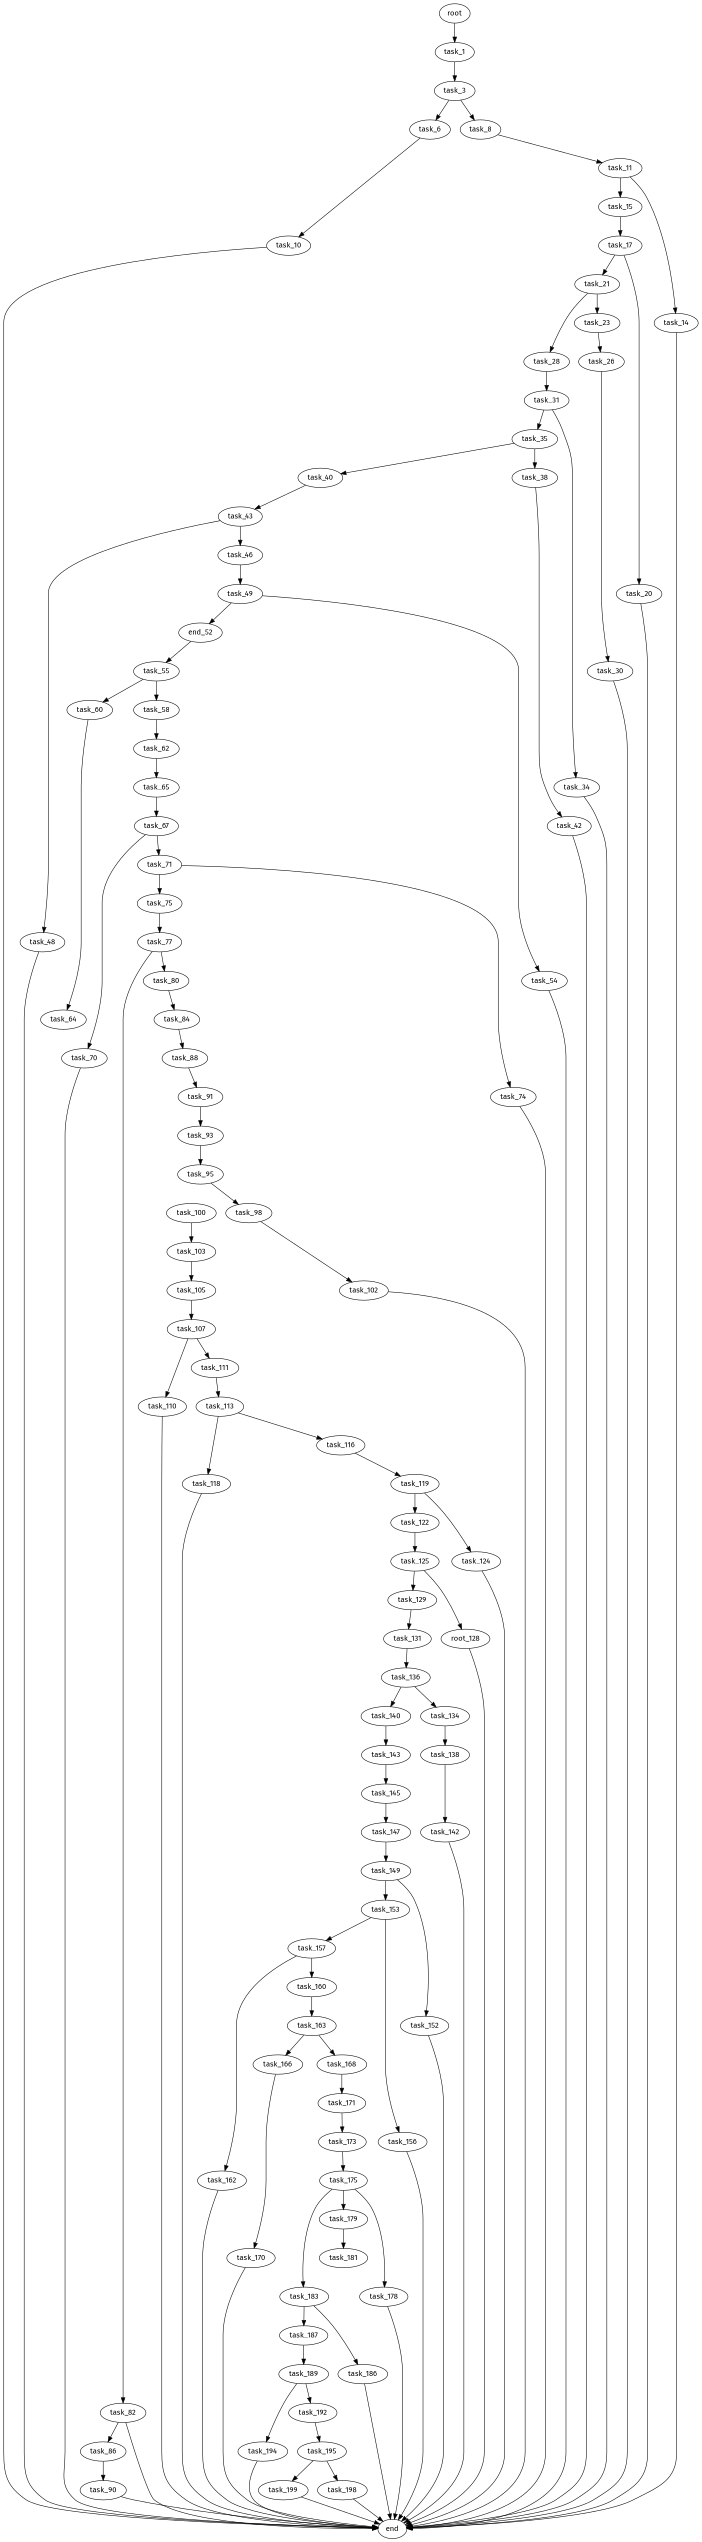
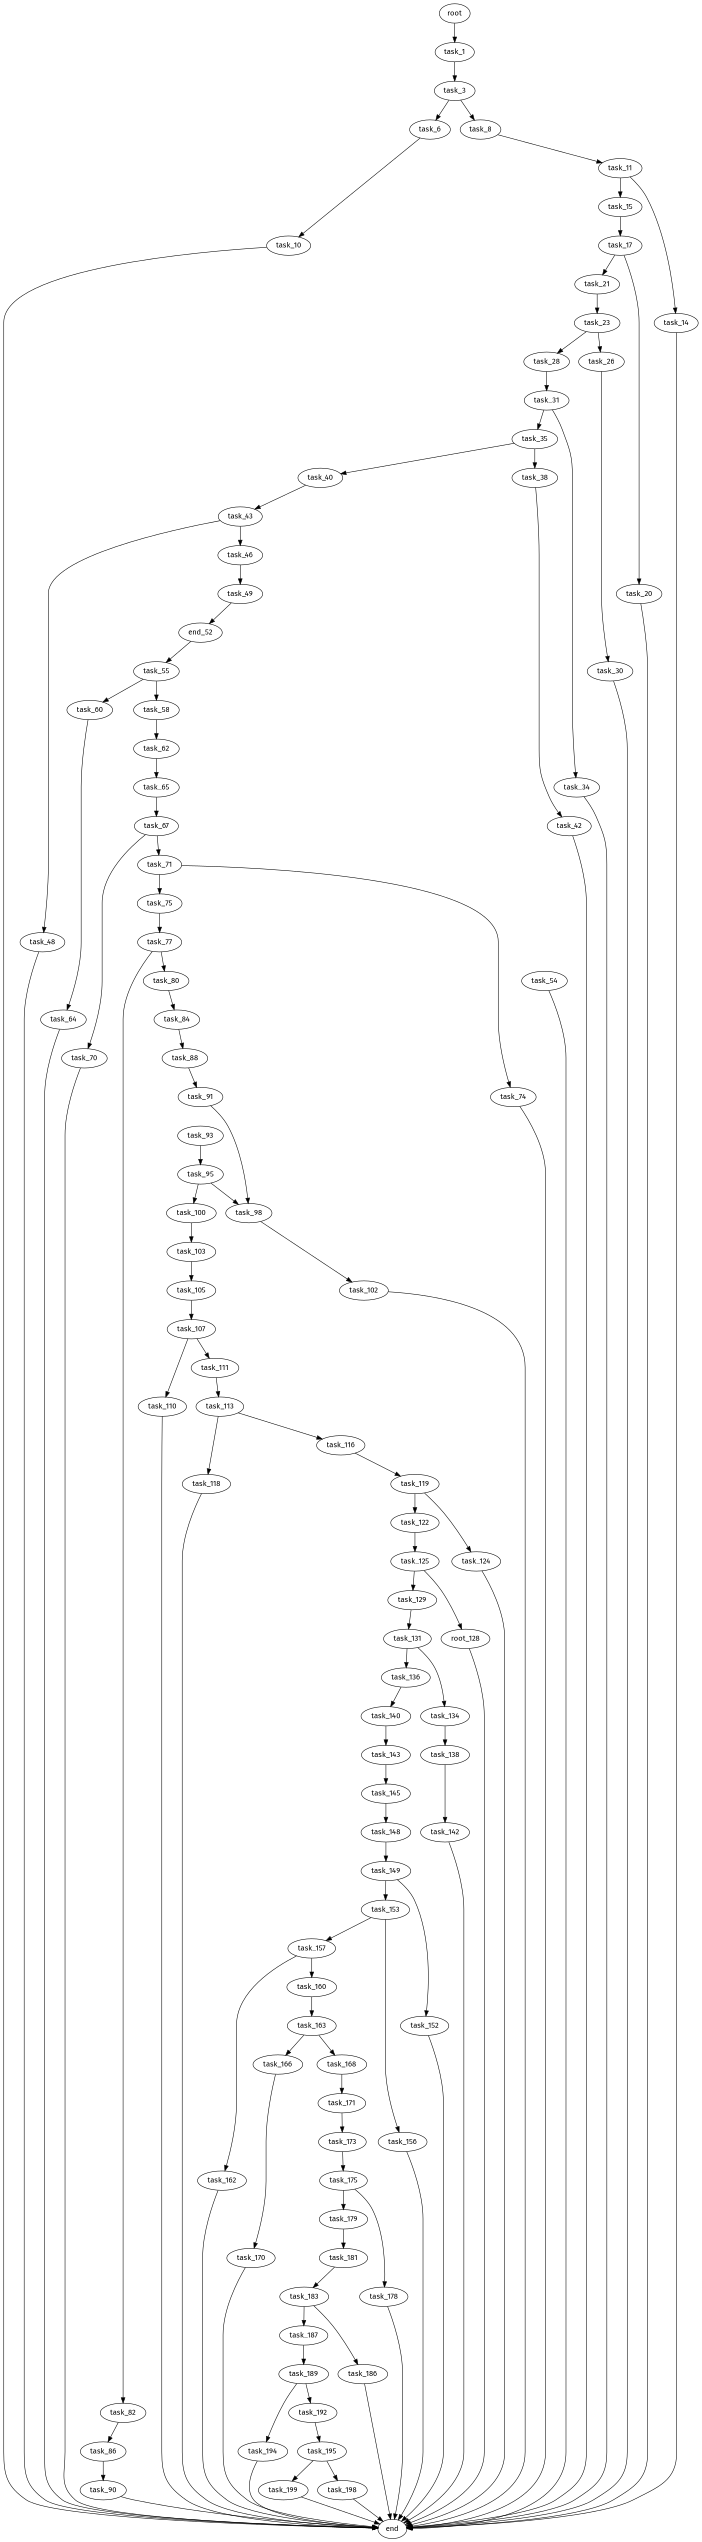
edge "task_21" -> "task_28": now "task_23" -> "task_28"
edge "task_49" -> "task_54": removed
edge "task_91" -> "task_93": now "task_91" -> "task_98"
edge "task_95" -> "task_100": added
edge "task_136" -> "task_134": now "task_131" -> "task_134"
node "task_147": label "task_147" -> "task_148"
edge "task_175" -> "task_183": now "task_181" -> "task_183"
edge "task_82" -> "end": now "task_64" -> "end"
